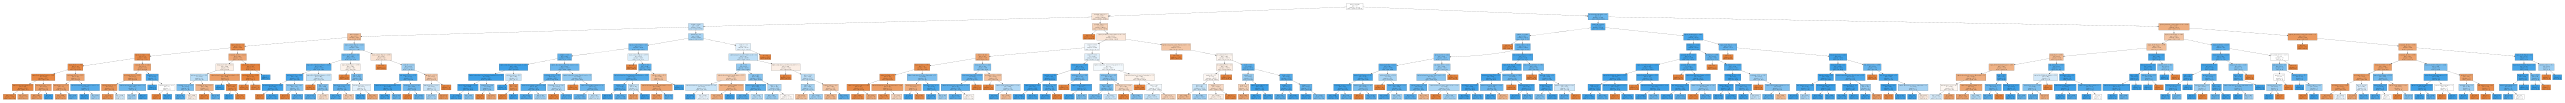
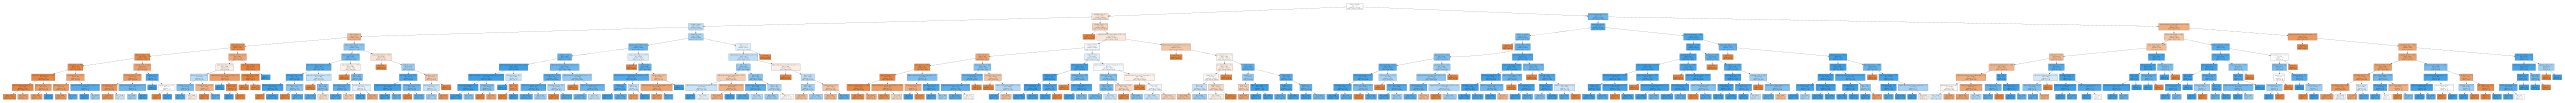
node "gini = 0.18 samples = 10 value = [1, 9]": fillcolor #e58139f1 -> #399de5e3
